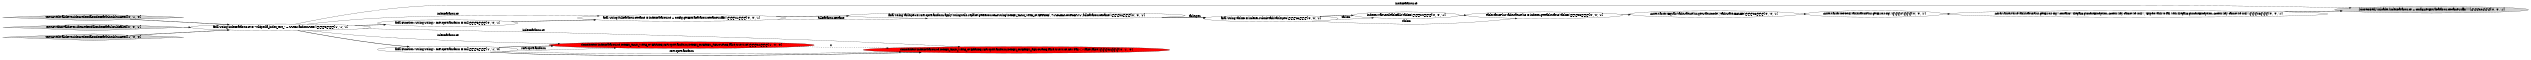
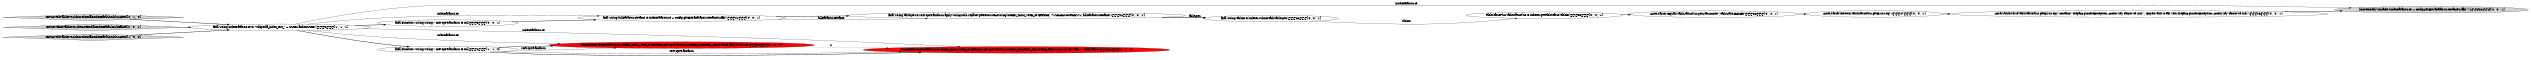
node "indexer.waitUntilTaskFails(taskID)@@@24@@@['0', '0', '1']": removed
